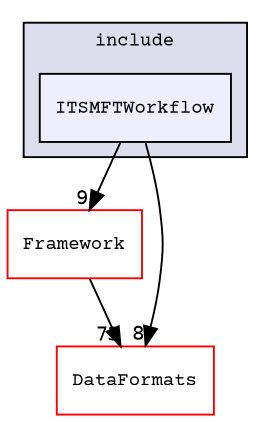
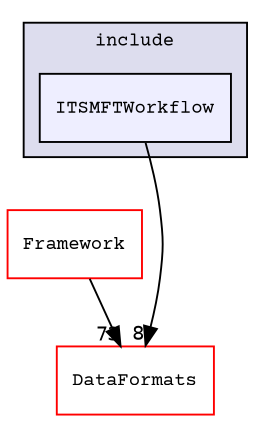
edge "ITSMFTWorkflow" -> "Framework": removed
